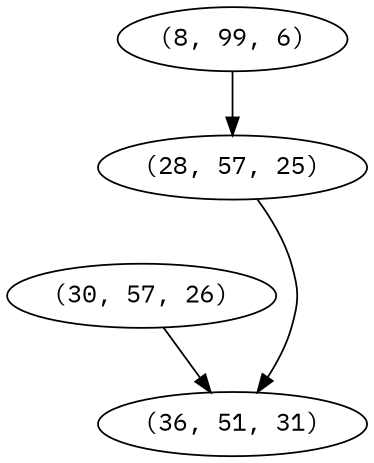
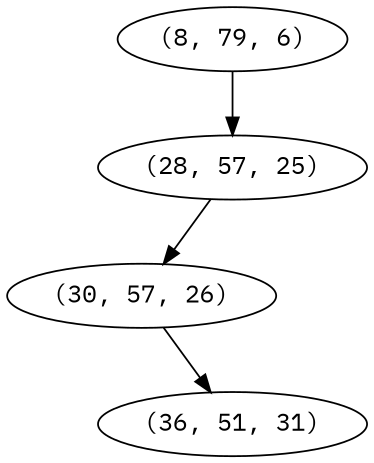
node "(8, 99, 6)": label "(8, 99, 6)" -> "(8, 79, 6)"
edge "(28, 57, 25)" -> "(36, 51, 31)": now "(28, 57, 25)" -> "(30, 57, 26)"
